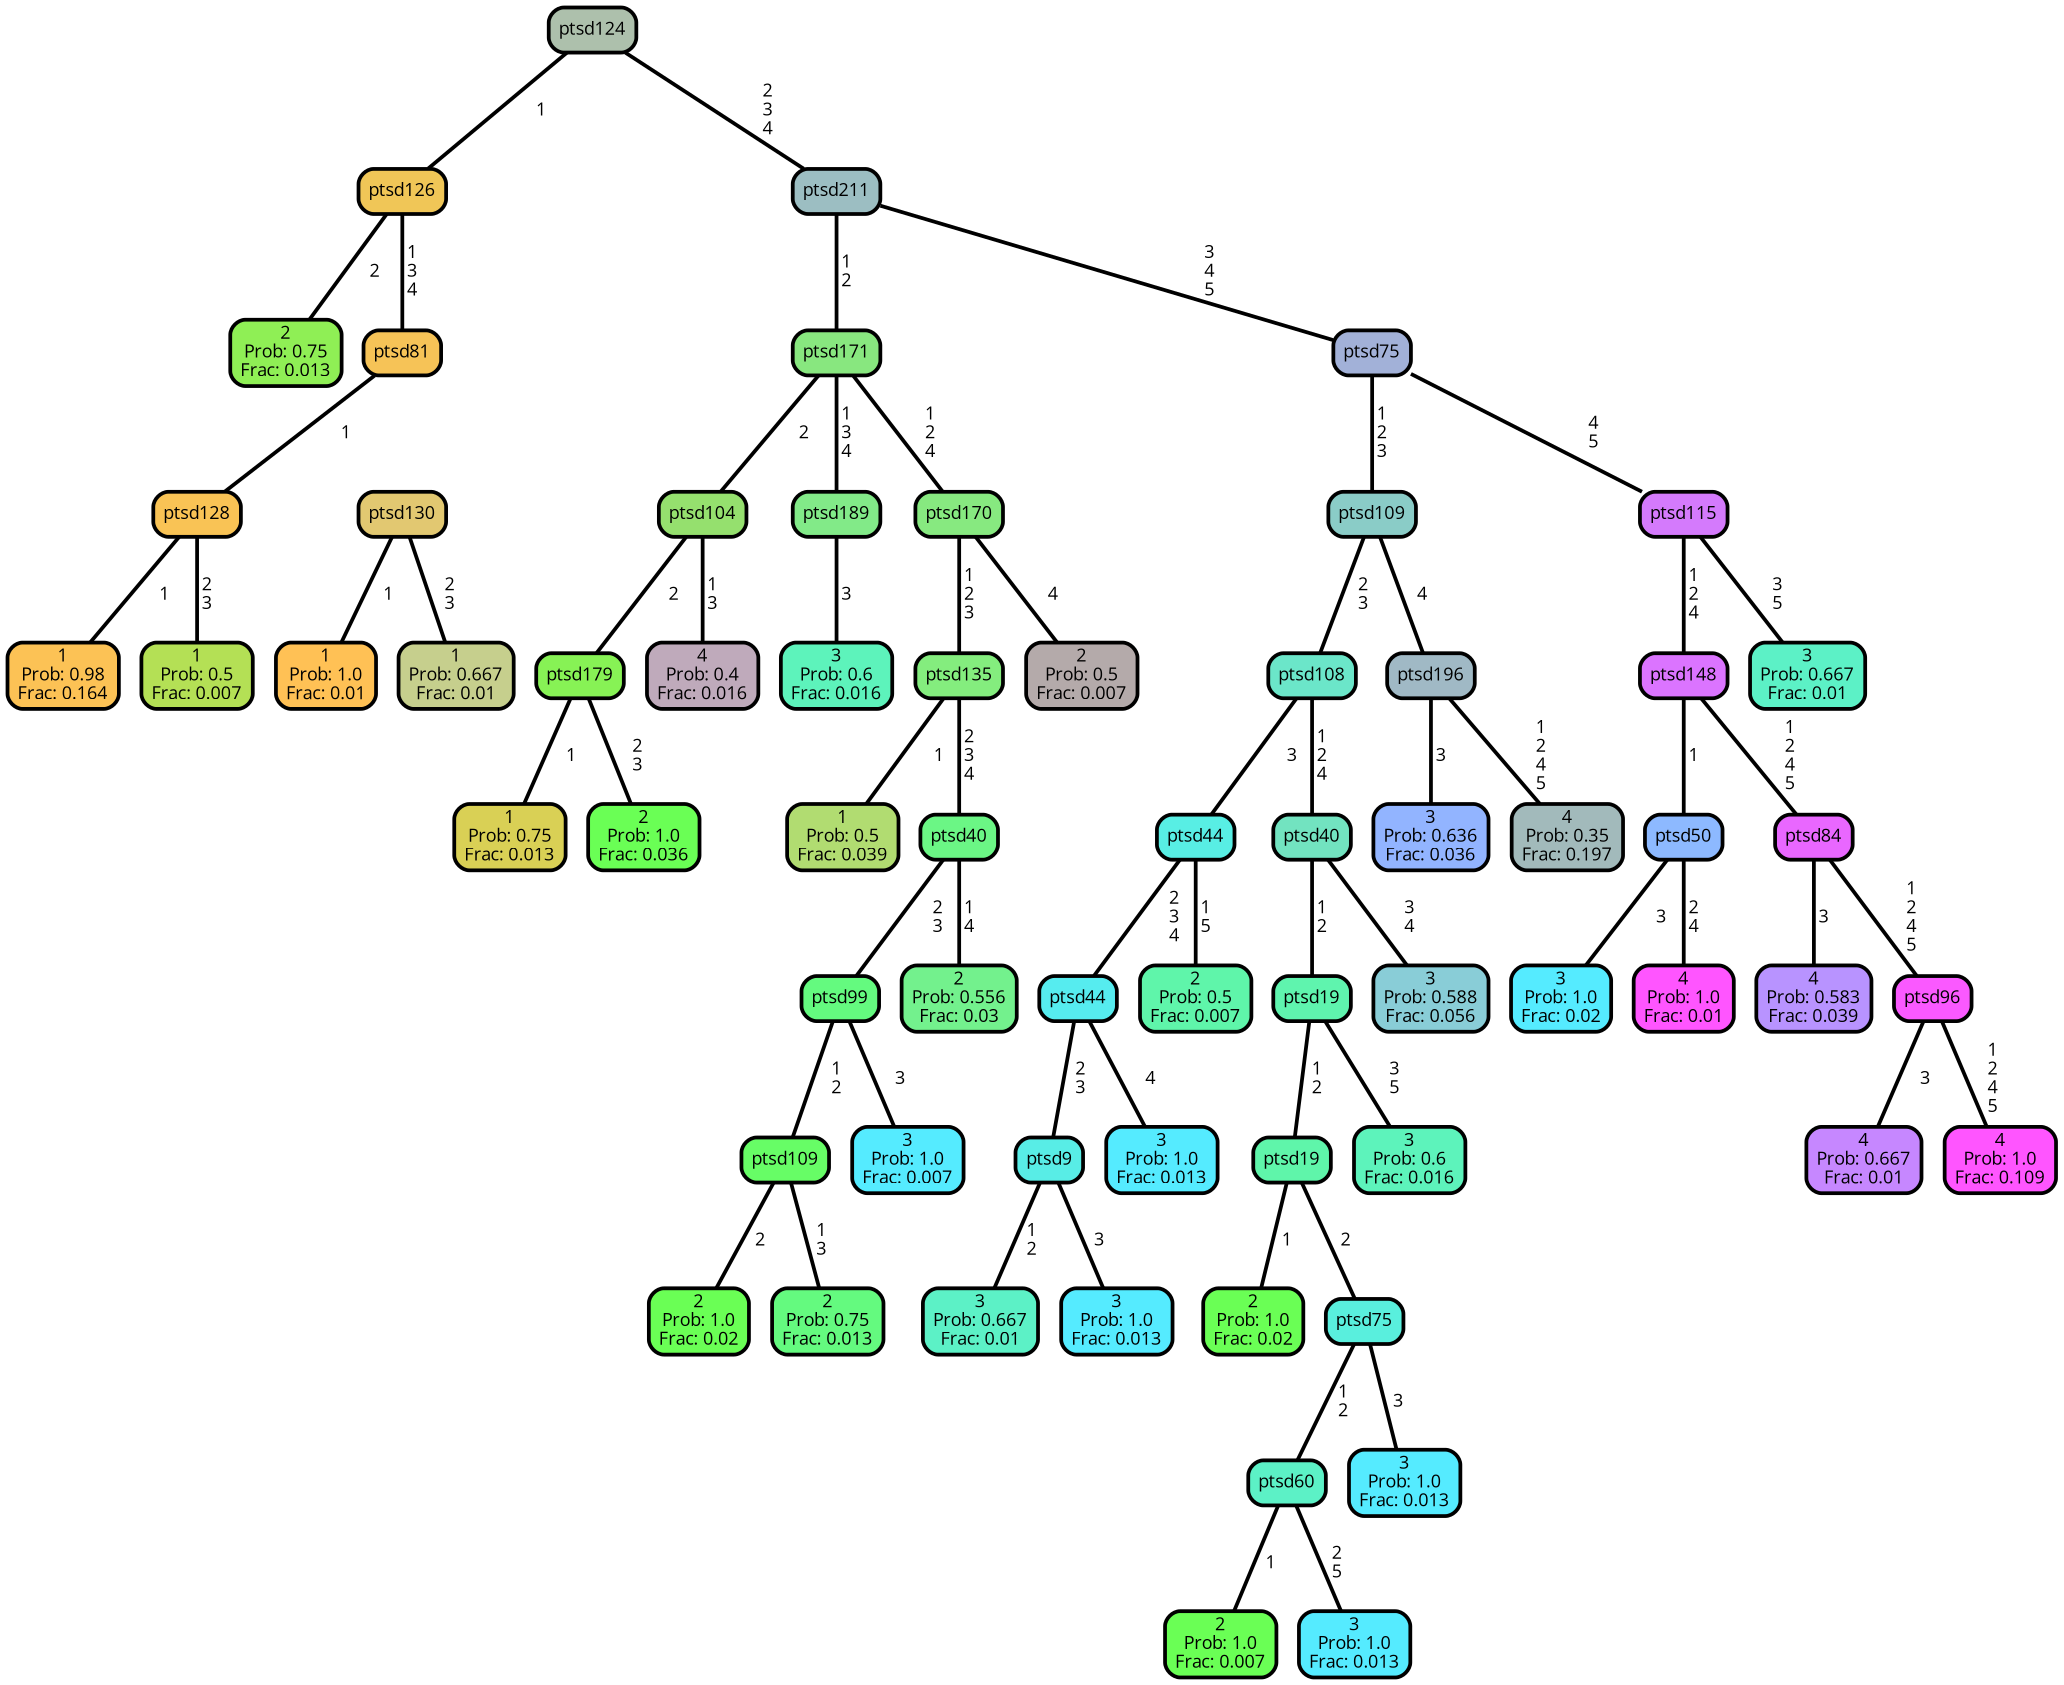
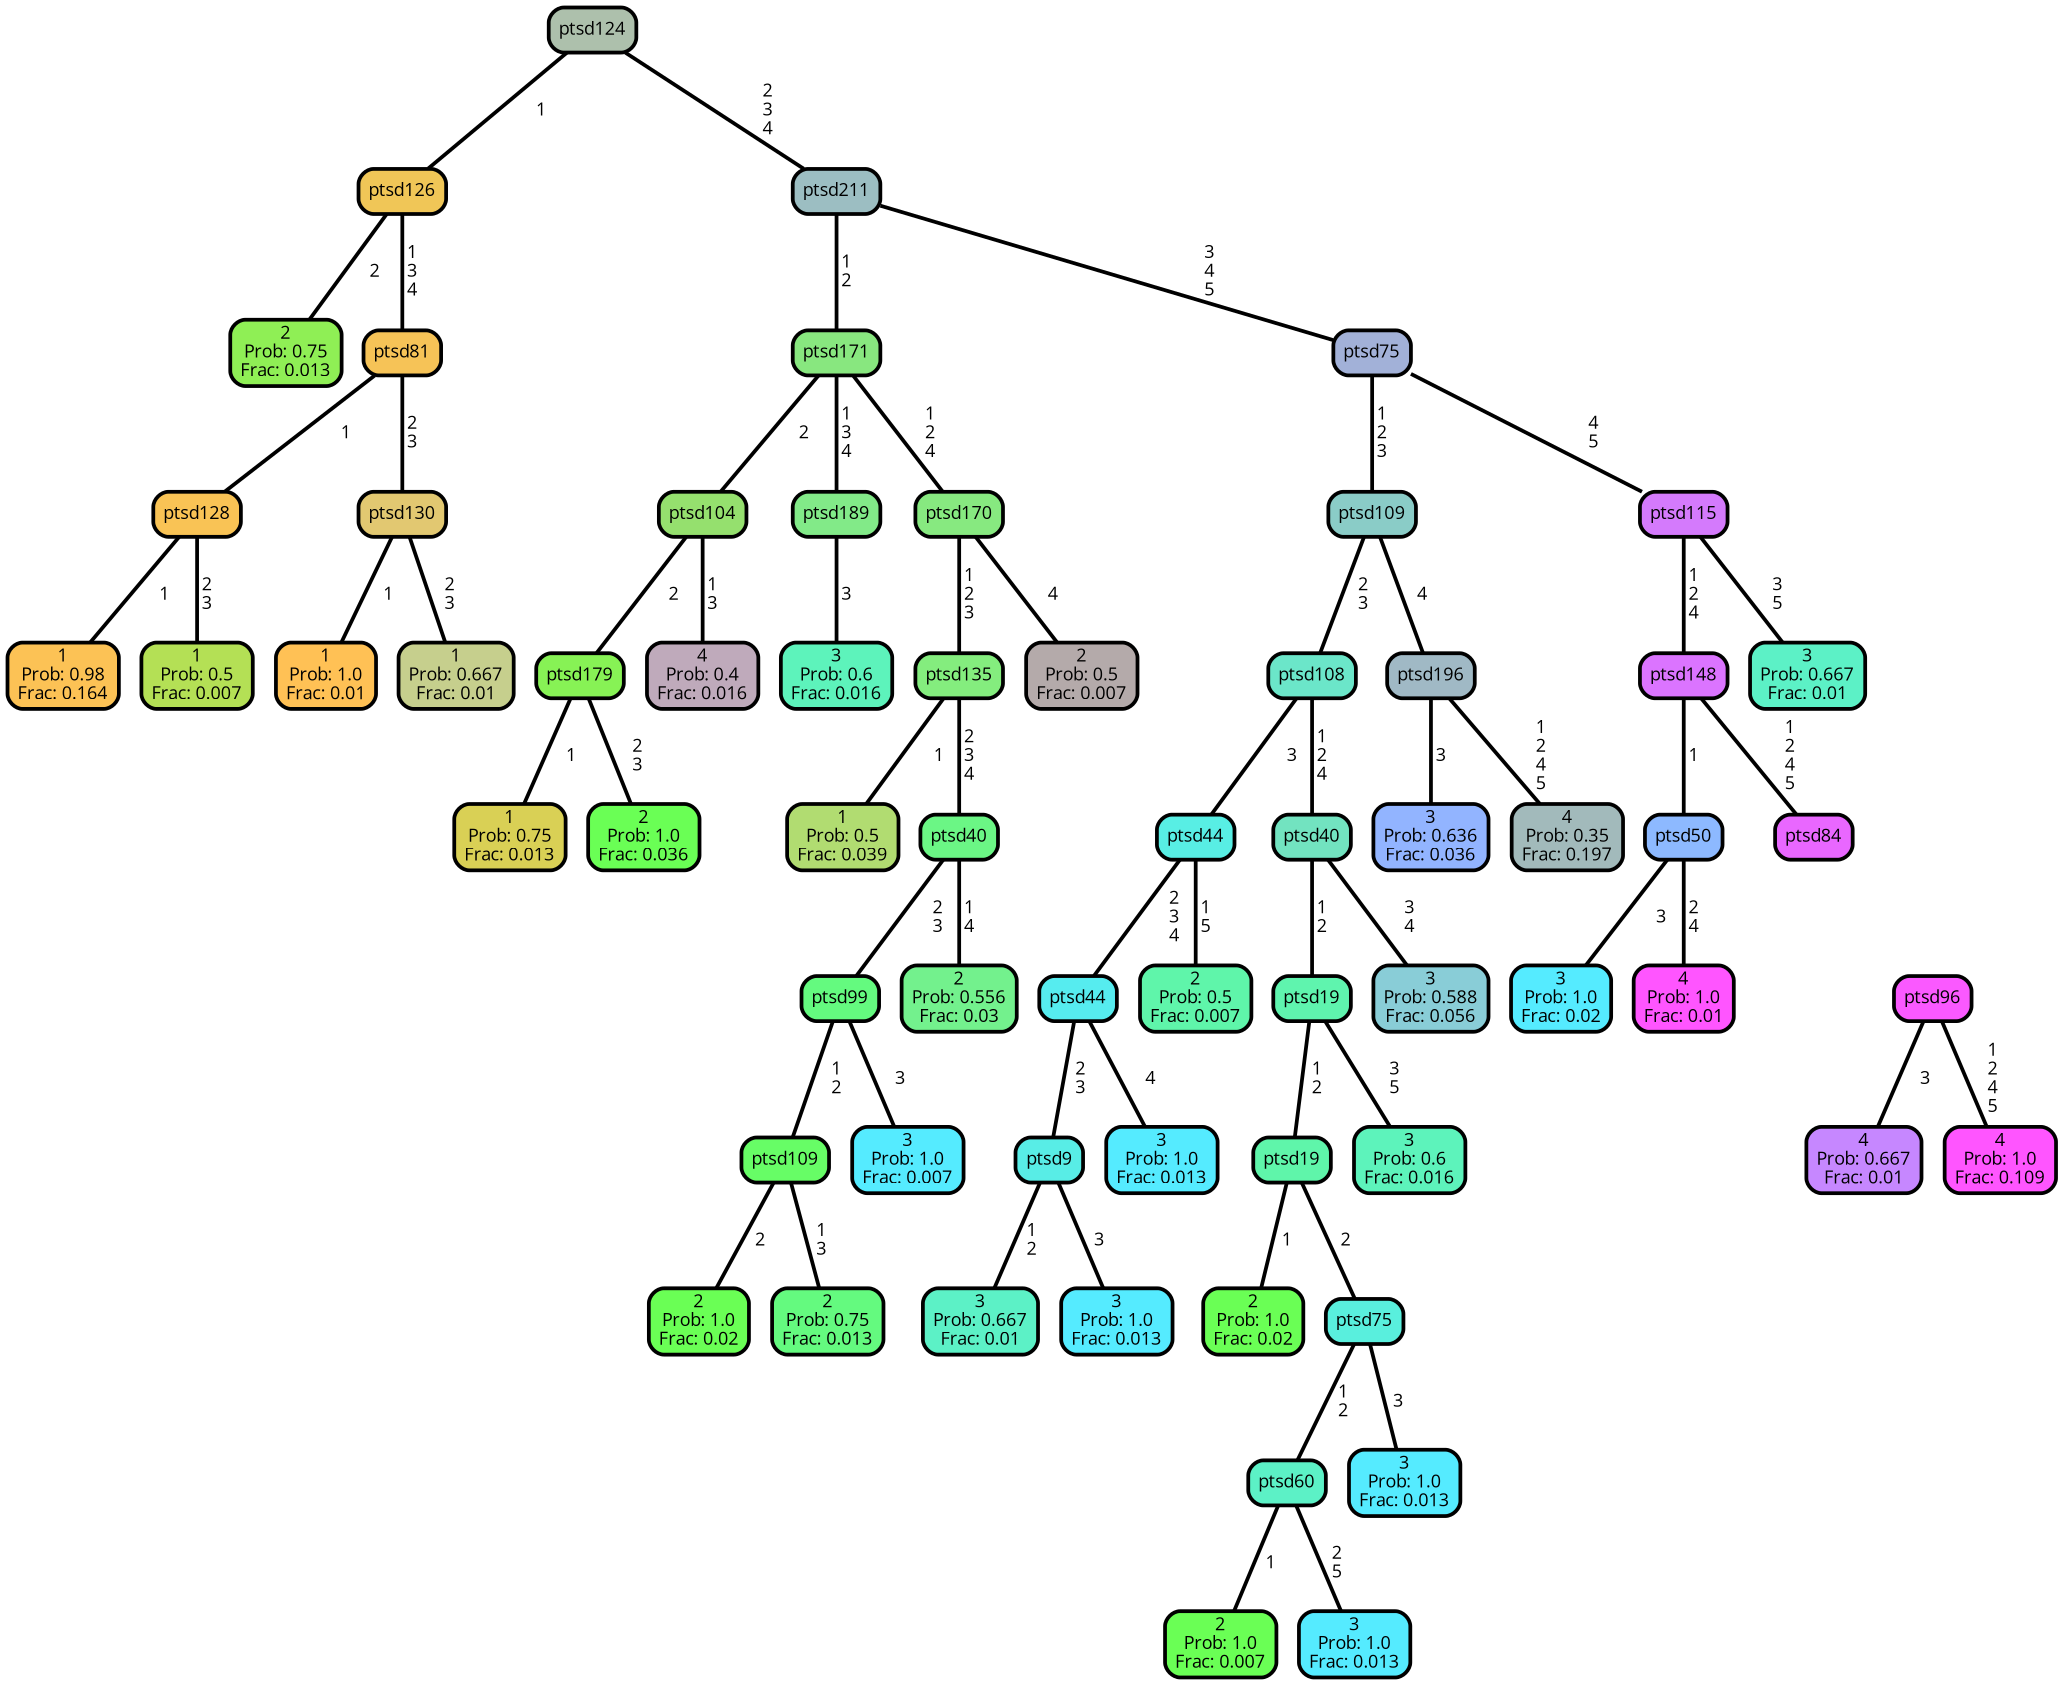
edge "ptsd81" -- "ptsd130": added, label "2 3"
edge "ptsd84" -- "ptsd96": removed, label "1 2 4 5"
node "4 Prob: 0.583 Frac: 0.039": removed
